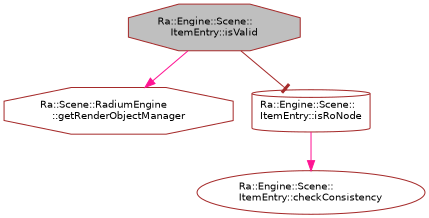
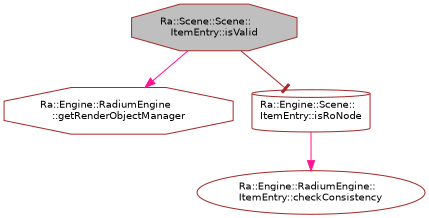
node "Ra::Engine::Scene:: ItemEntry::isValid": label "Ra::Engine::Scene:: ItemEntry::isValid" -> "Ra::Scene::Scene:: ItemEntry::isValid"
node "Ra::Scene::RadiumEngine ::getRenderObjectManager": label "Ra::Scene::RadiumEngine ::getRenderObjectManager" -> "Ra::Engine::RadiumEngine ::getRenderObjectManager"
node "Ra::Engine::Scene:: ItemEntry::checkConsistency": label "Ra::Engine::Scene:: ItemEntry::checkConsistency" -> "Ra::Engine::RadiumEngine:: ItemEntry::checkConsistency"
